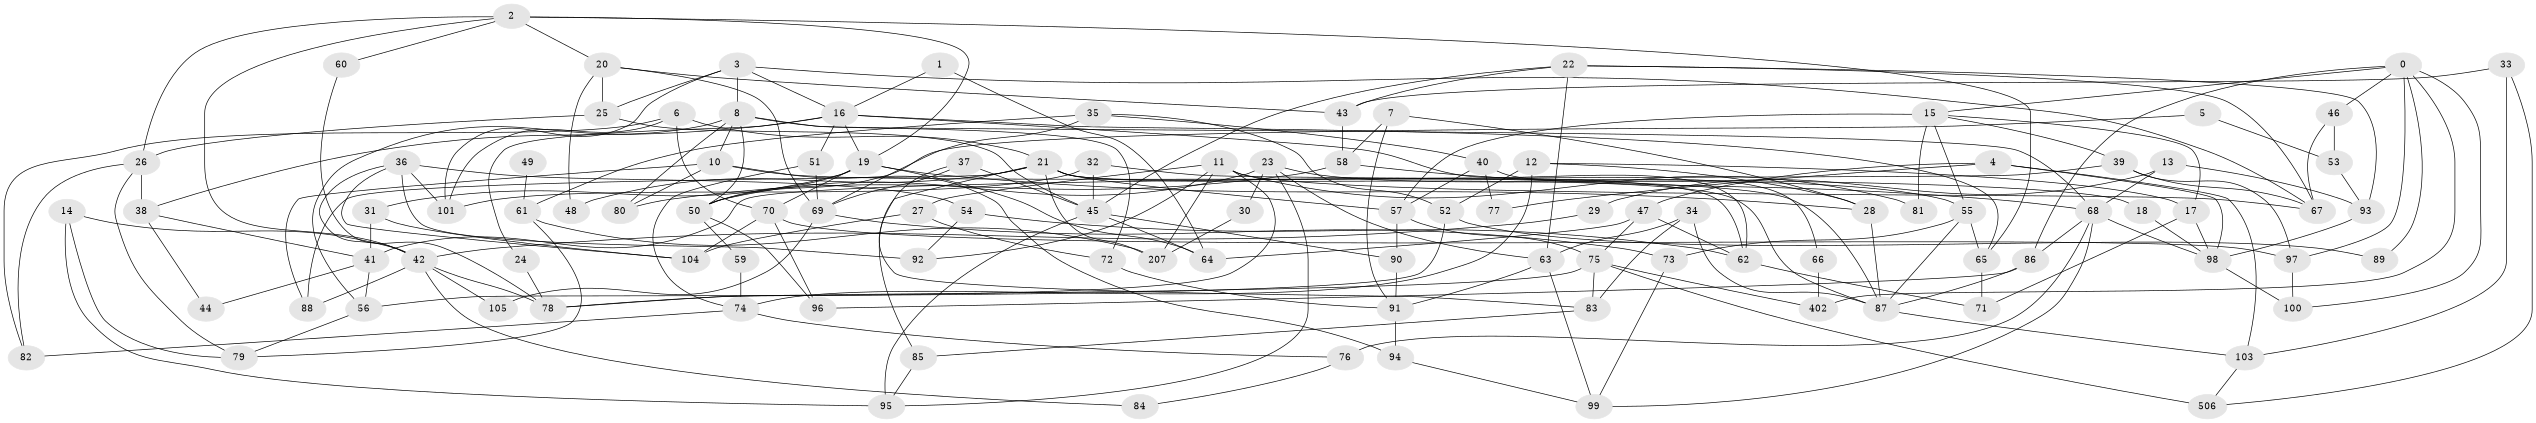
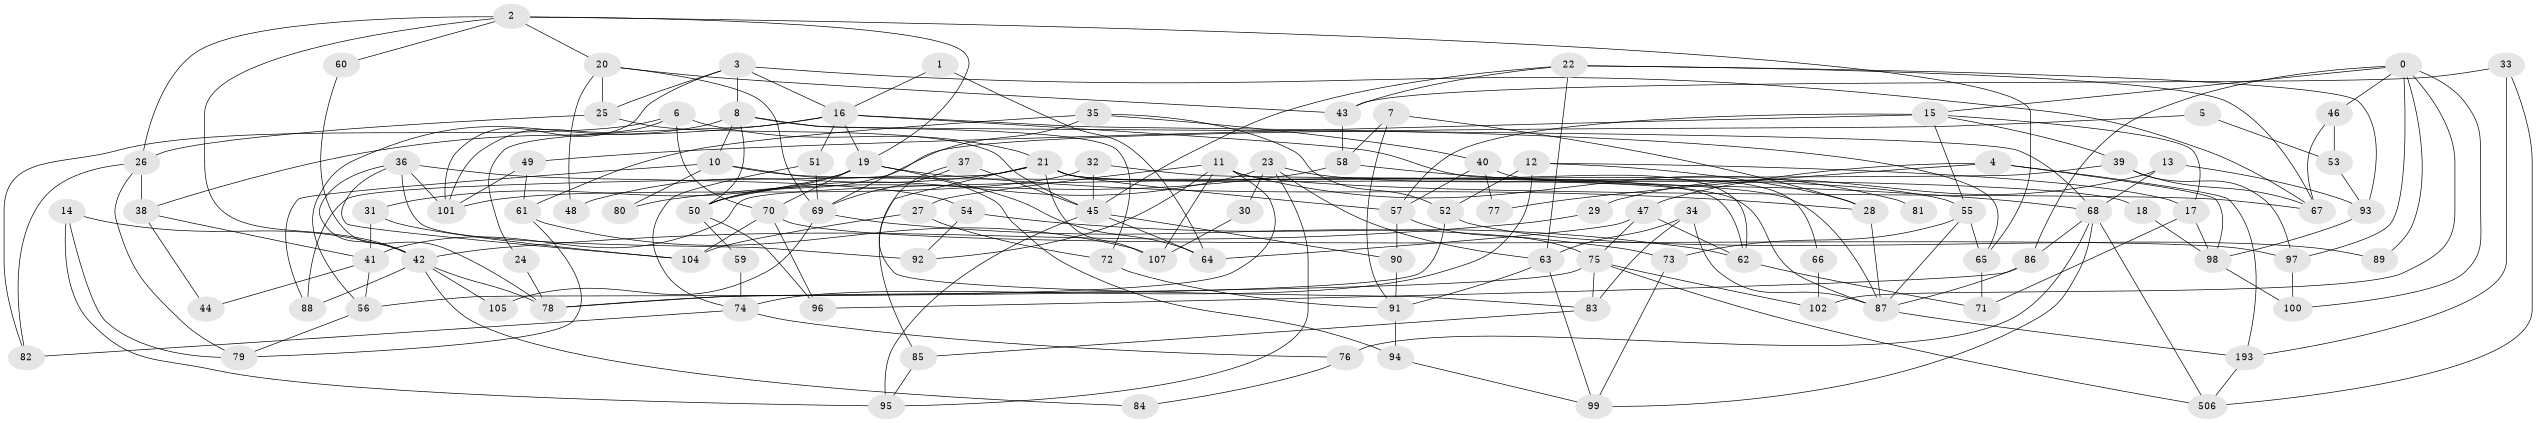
edge "15" -- "81": now "15" -- "49"
edge "8" -- "80": removed
edge "49" -- "101": added
edge "68" -- "98": now "68" -- "506"
node "207": label "207" -> "107"
node "402": label "402" -> "102"
node "103": label "103" -> "193"
